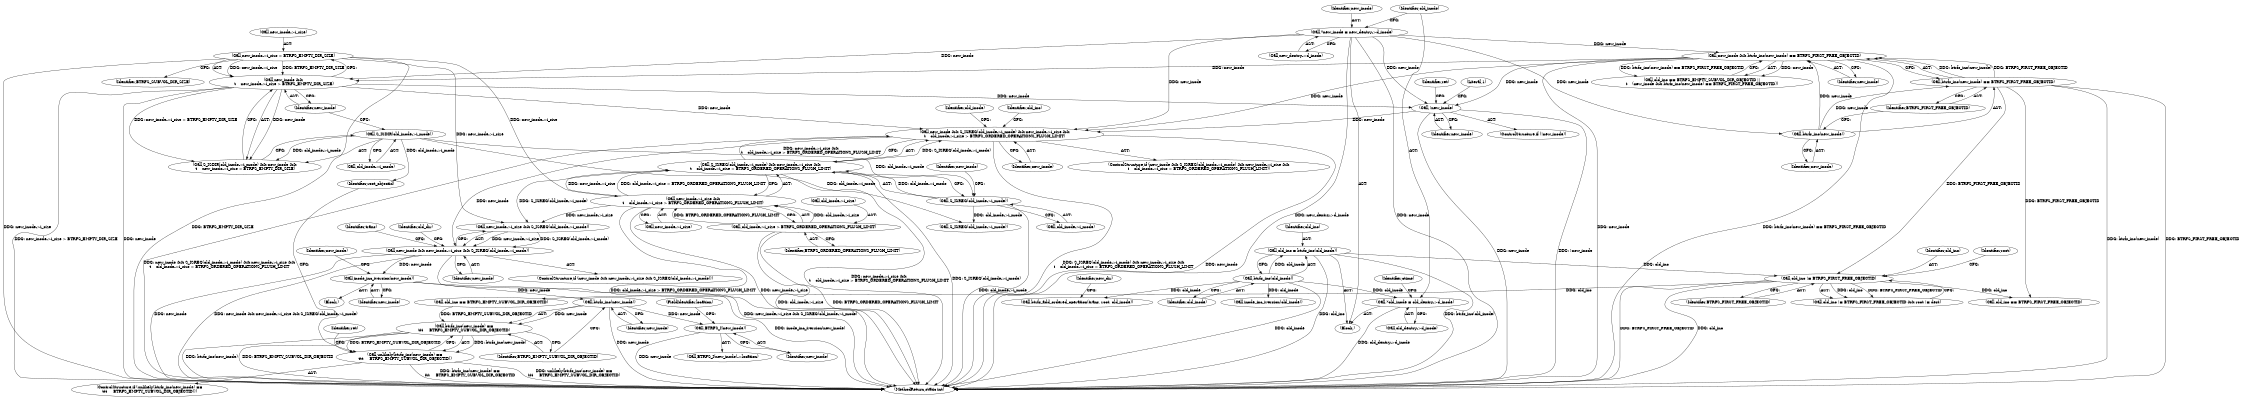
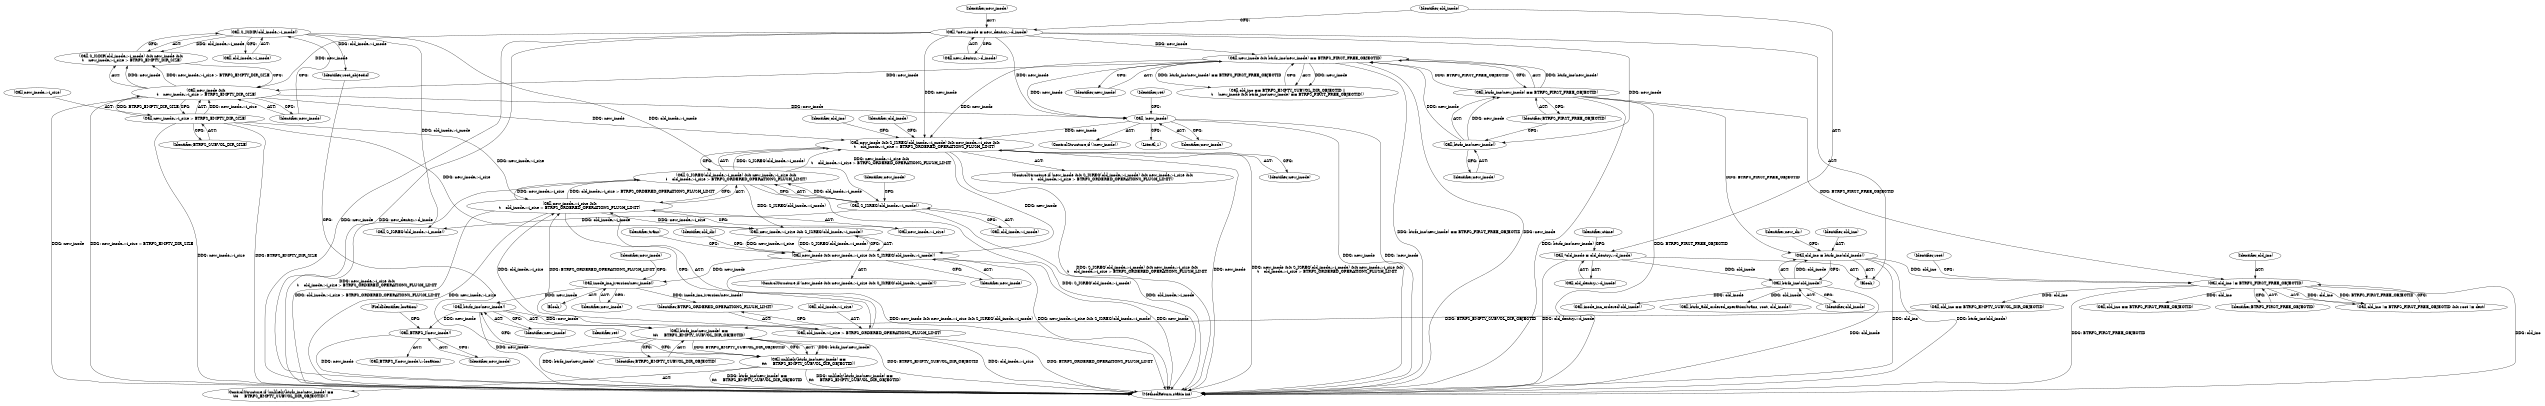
edge "(Literal,1)" -> "(Call,!new_inode)": reversed
edge "(Identifier,BTRFS_SUBVOL_DIR_SIZE)" -> "(Call,new_inode->i_size > BTRFS_EMPTY_DIR_SIZE)": added, label "AST:"
edge "(Call,btrfs_ino(new_inode) == BTRFS_FIRST_FREE_OBJECTID)" -> "(Call,old_ino == BTRFS_FIRST_FREE_OBJECTID)": now "(Call,btrfs_ino(new_inode) == BTRFS_FIRST_FREE_OBJECTID)" -> "(Call,old_ino = btrfs_ino(old_inode))"
edge "(Call,btrfs_ino(old_inode))" -> "(Call,*old_inode = old_dentry->d_inode)": reversed
edge "(Identifier,new_dir)" -> "(Call,btrfs_add_ordered_operation(trans, root, old_inode))": now "(Identifier,new_dir)" -> "(Call,old_ino = btrfs_ino(old_inode))"
node "(Call,inode_inc_iversion(old_inode))": label "(Call,inode_inc_iversion(old_inode))" -> "(Call,inode_inc_ordered(old_inode))"
edge "(Call,inode_inc_iversion(new_inode))" -> "(MethodReturn,static int)": now "(Call,inode_inc_iversion(new_inode))" -> "(Identifier,BTRFS_ORDERED_OPERATIONS_FLUSH_LIMIT)"
edge "(Call,*old_inode = old_dentry->d_inode)" -> "(Call,old_dentry->d_inode)": label "CFG: " -> "AST: "
